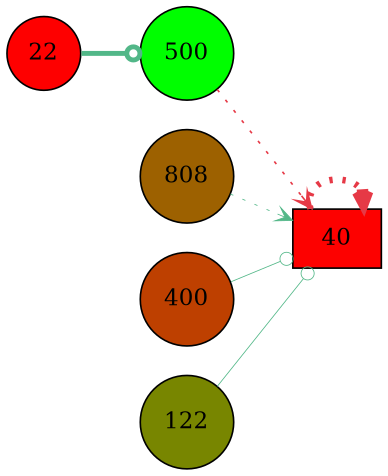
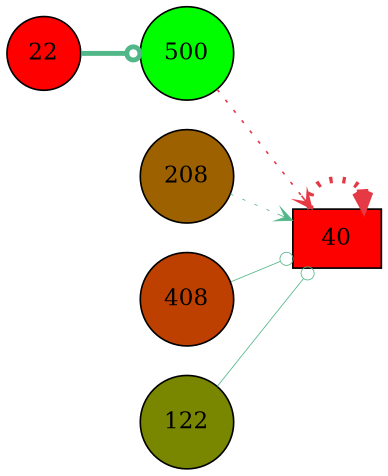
node "808": label "808" -> "208"
node "400": label "400" -> "408"
